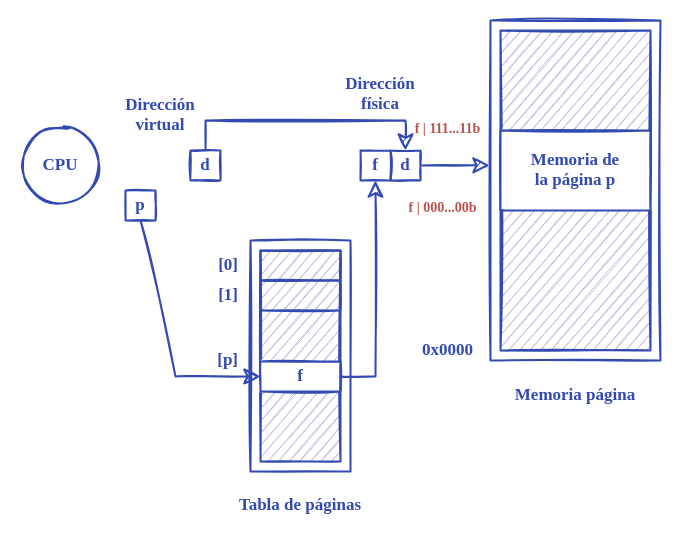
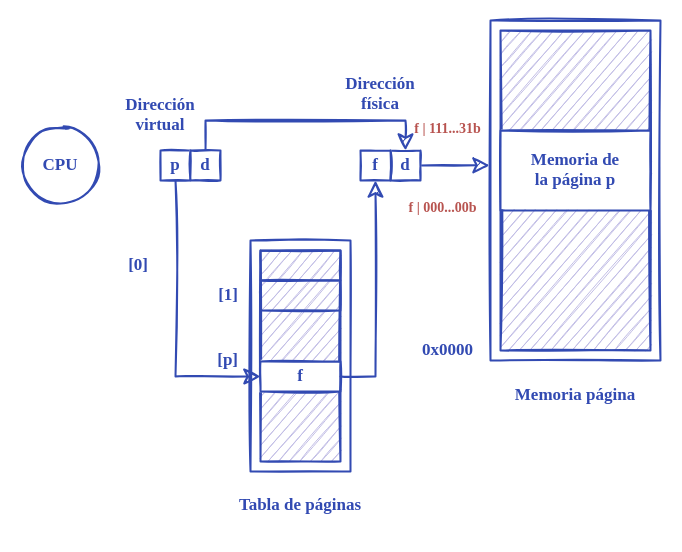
node "f | 111...11b": label "f | 111...11b" -> "f | 111...31b"
node "p": moved (141, 206) -> (176, 166)
node "[0]": moved (226, 266) -> (136, 266)
